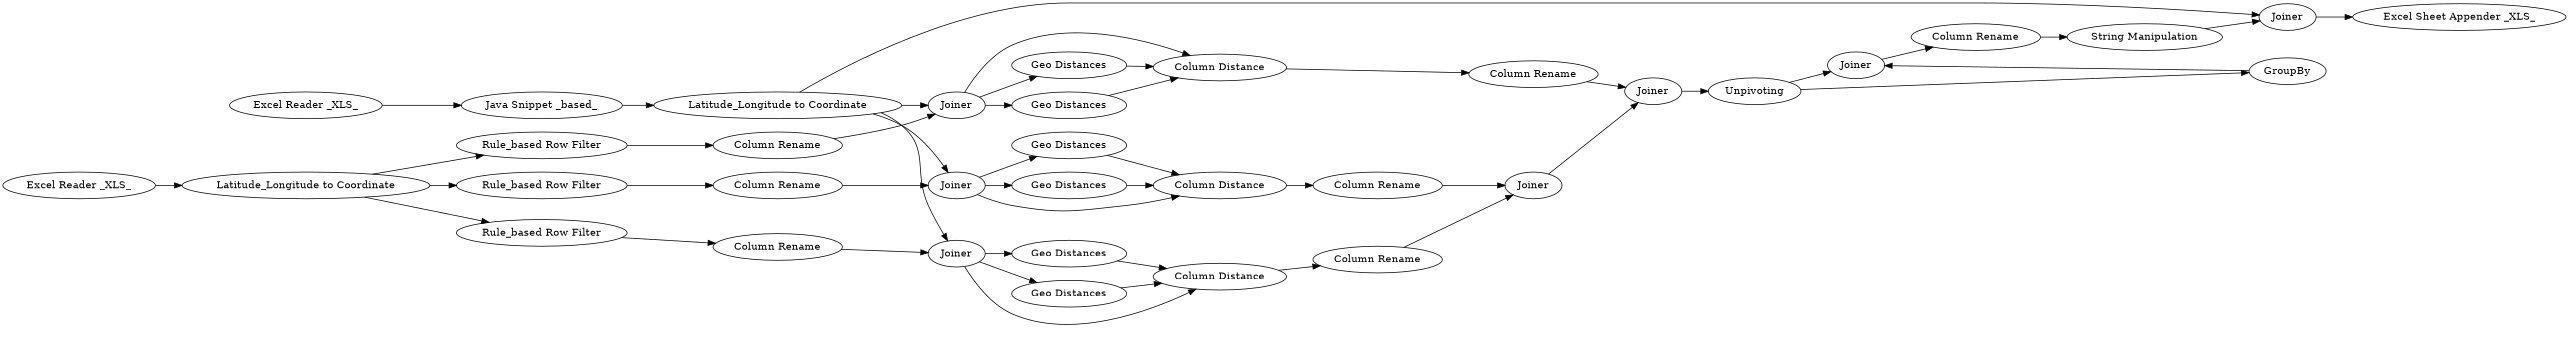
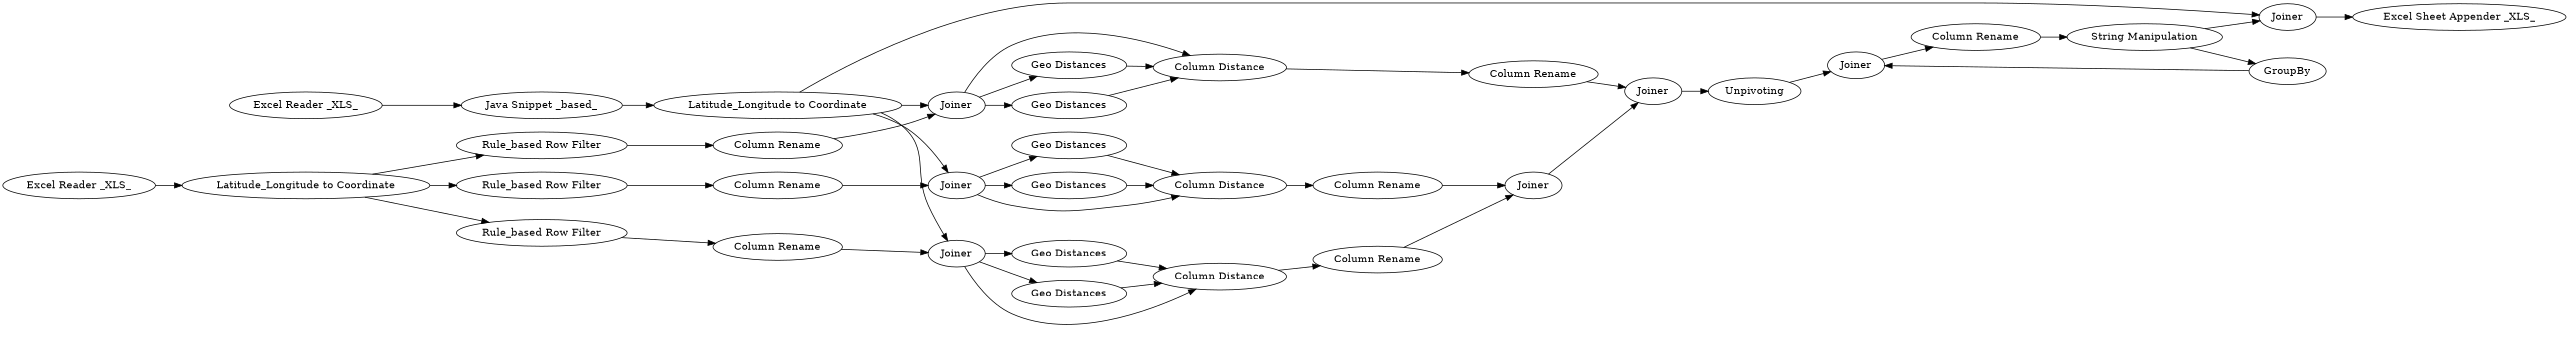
edge "Unpivoting" -> "GroupBy": now "String Manipulation" -> "GroupBy"
